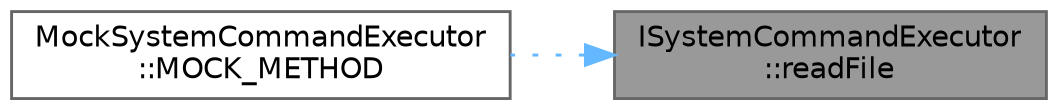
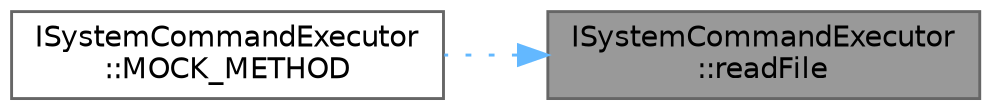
node "MockSystemCommandExecutor ::MOCK_METHOD": label "MockSystemCommandExecutor ::MOCK_METHOD" -> "ISystemCommandExecutor ::MOCK_METHOD"
